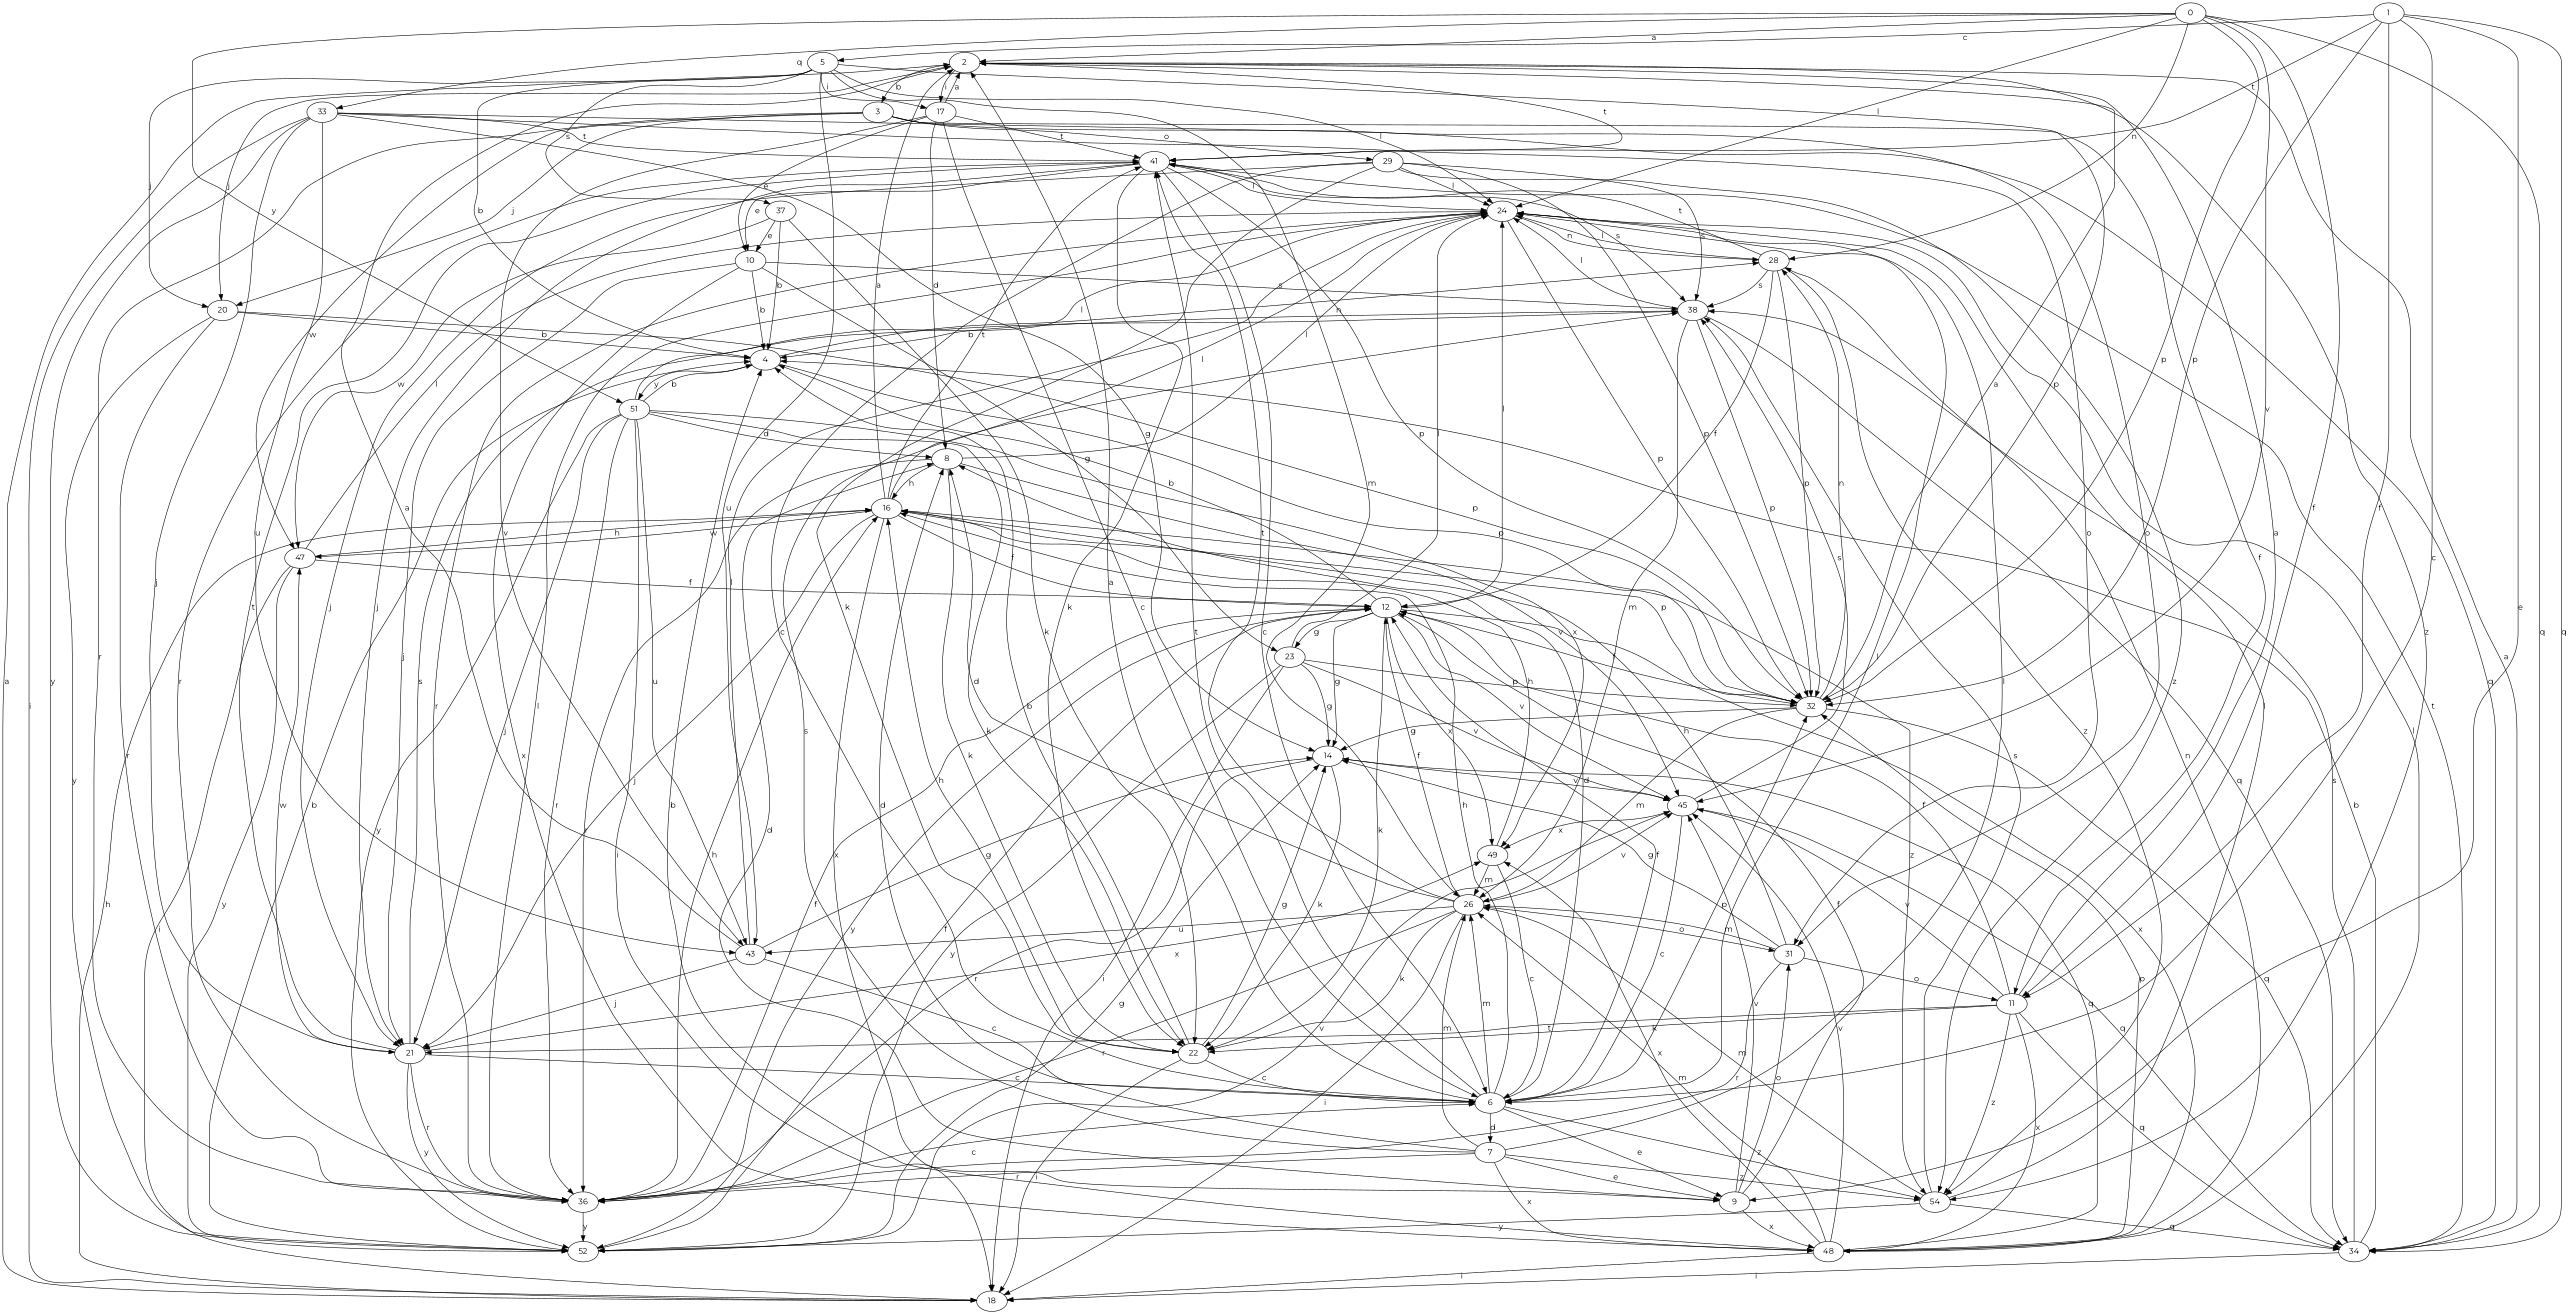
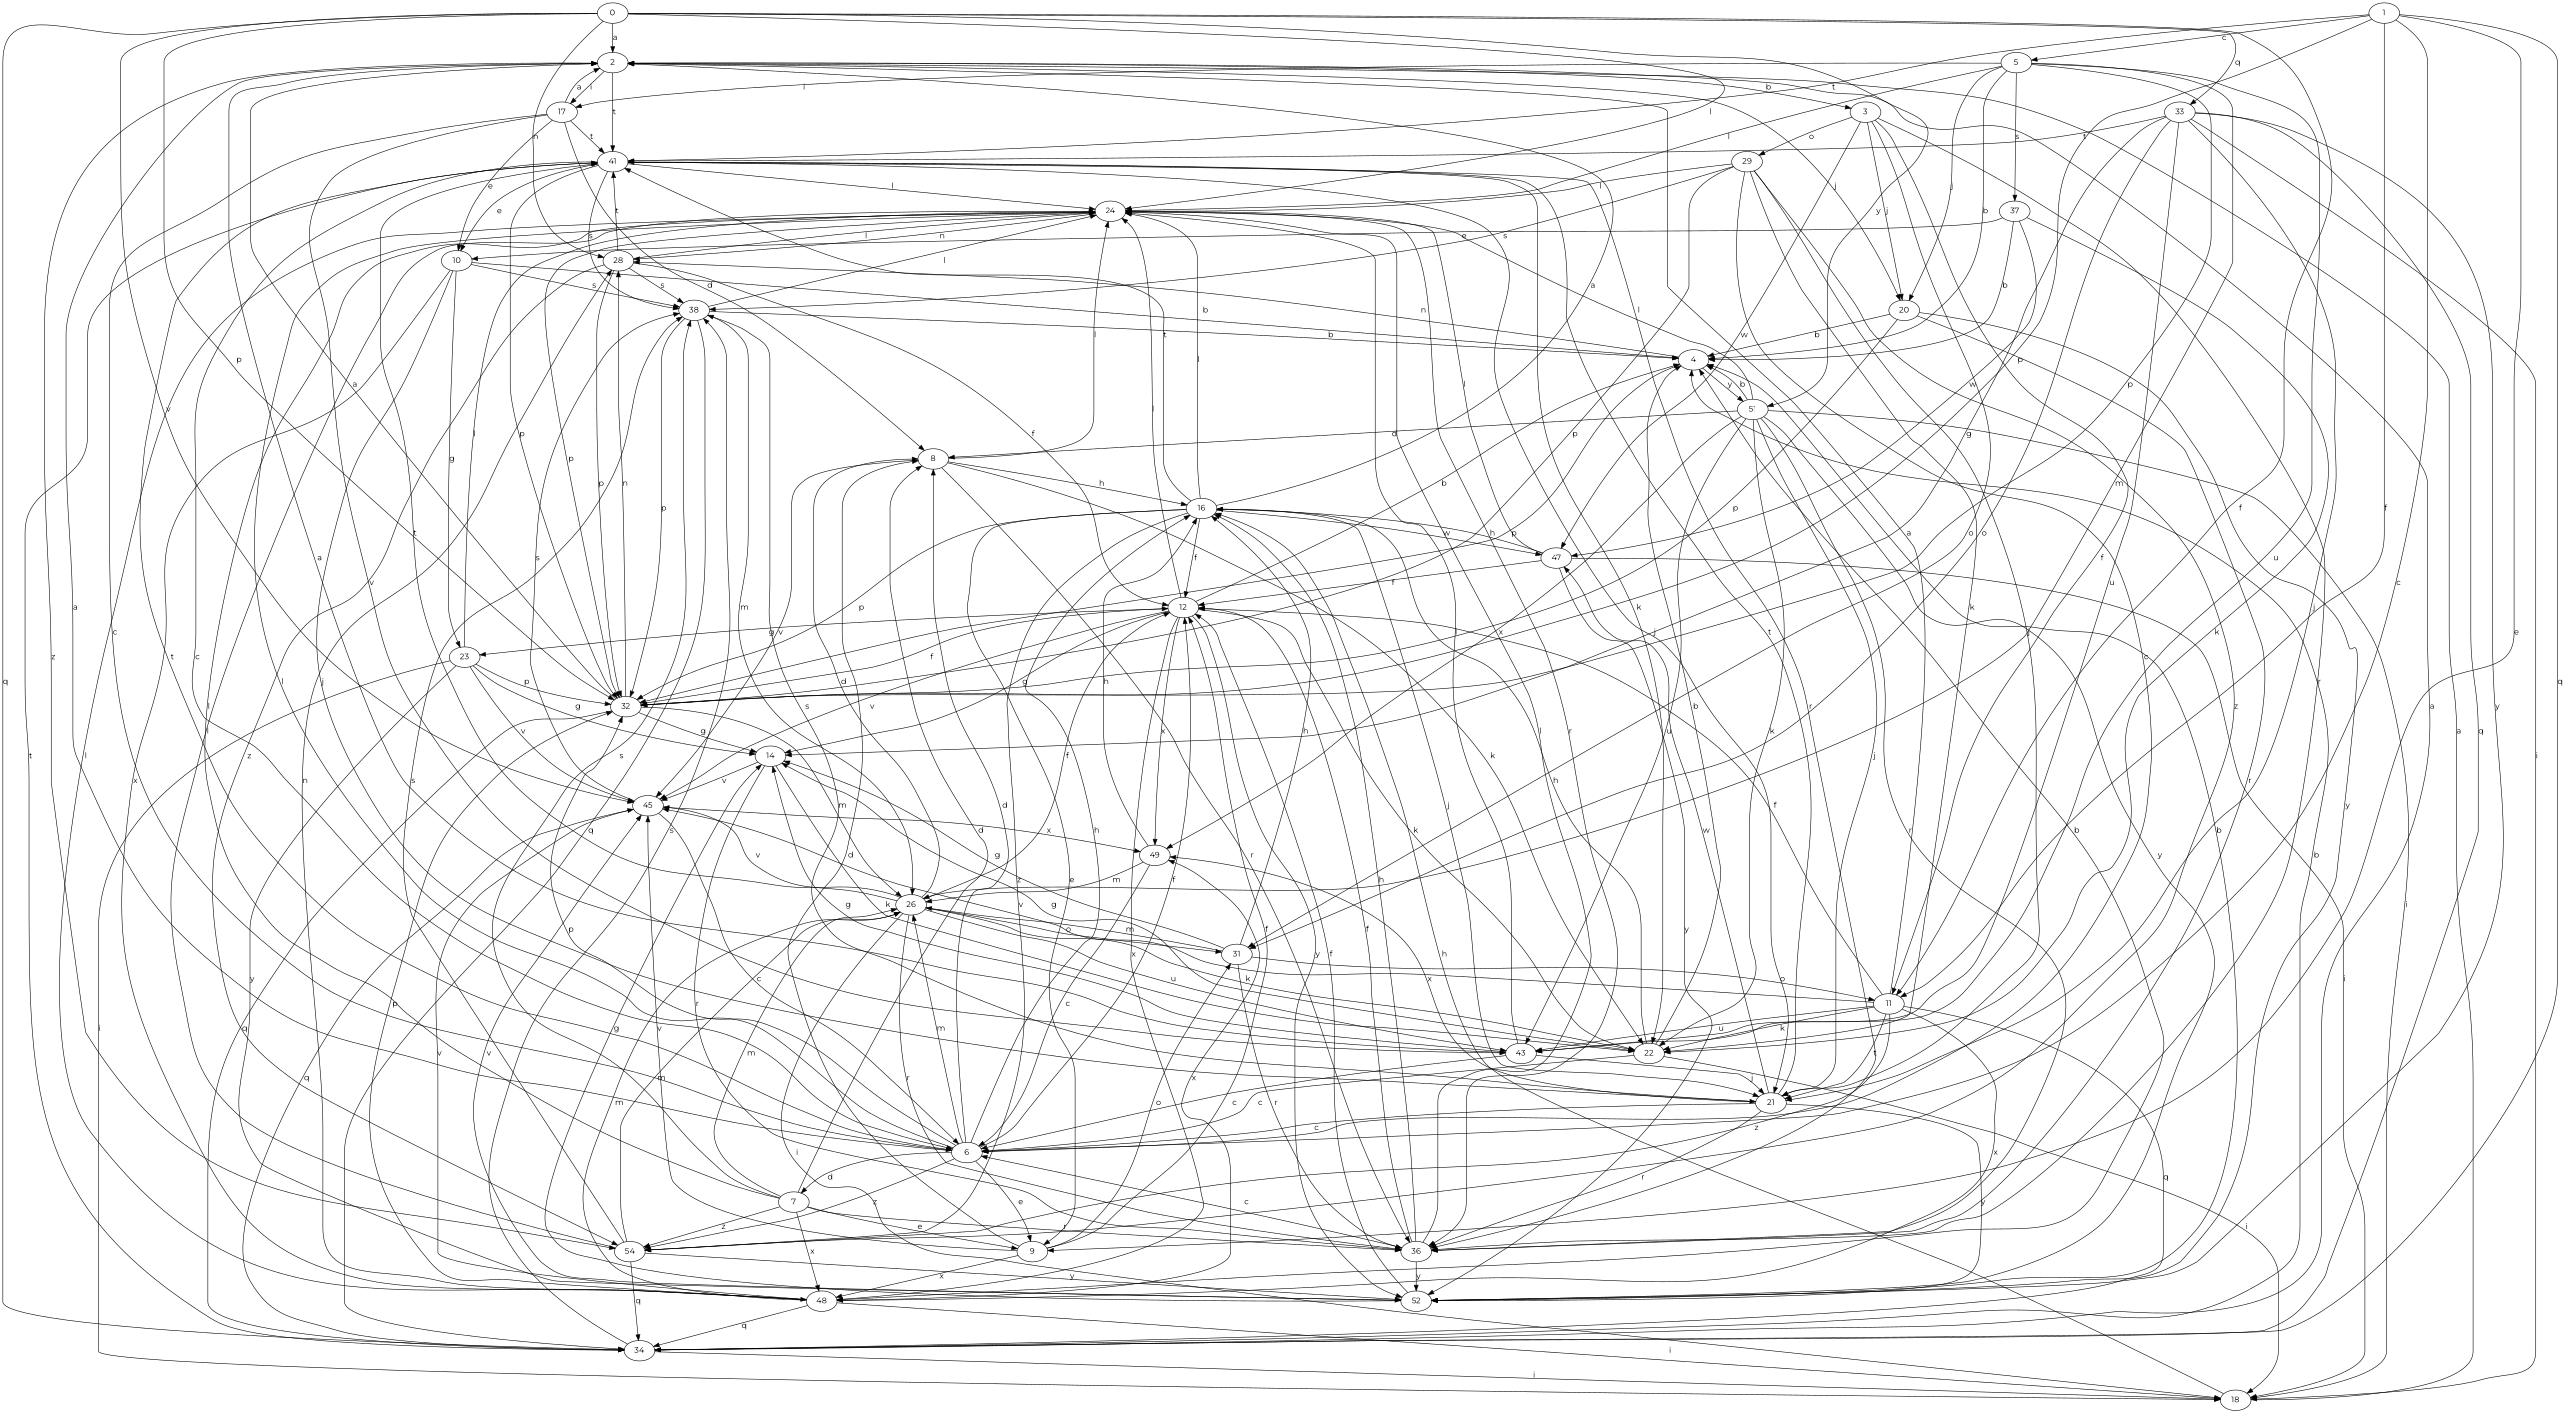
edge "16" -> "9": label "x" -> "e"
edge "48" -> "14": now "48" -> "34"
edge "11" -> "43": added, label "u"
